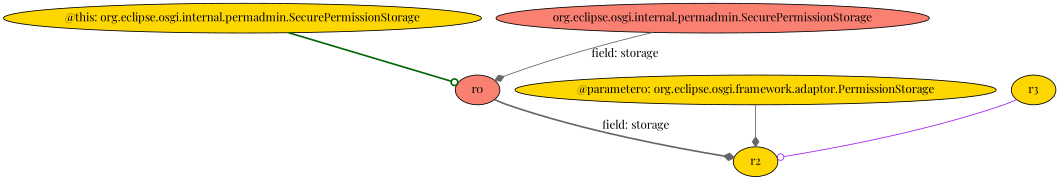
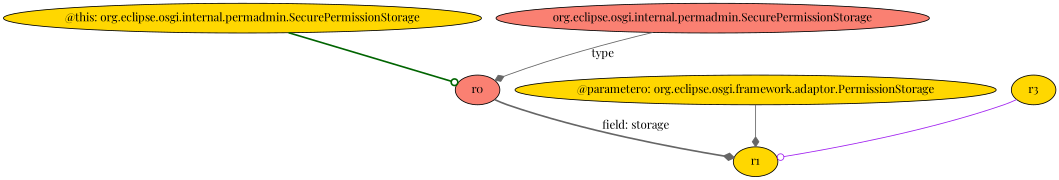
edge "org.eclipse.osgi.internal.permadmin.SecurePermissionStorage" -> "r0": label "field: storage" -> "type"
node "r2": label "r2" -> "r1"
